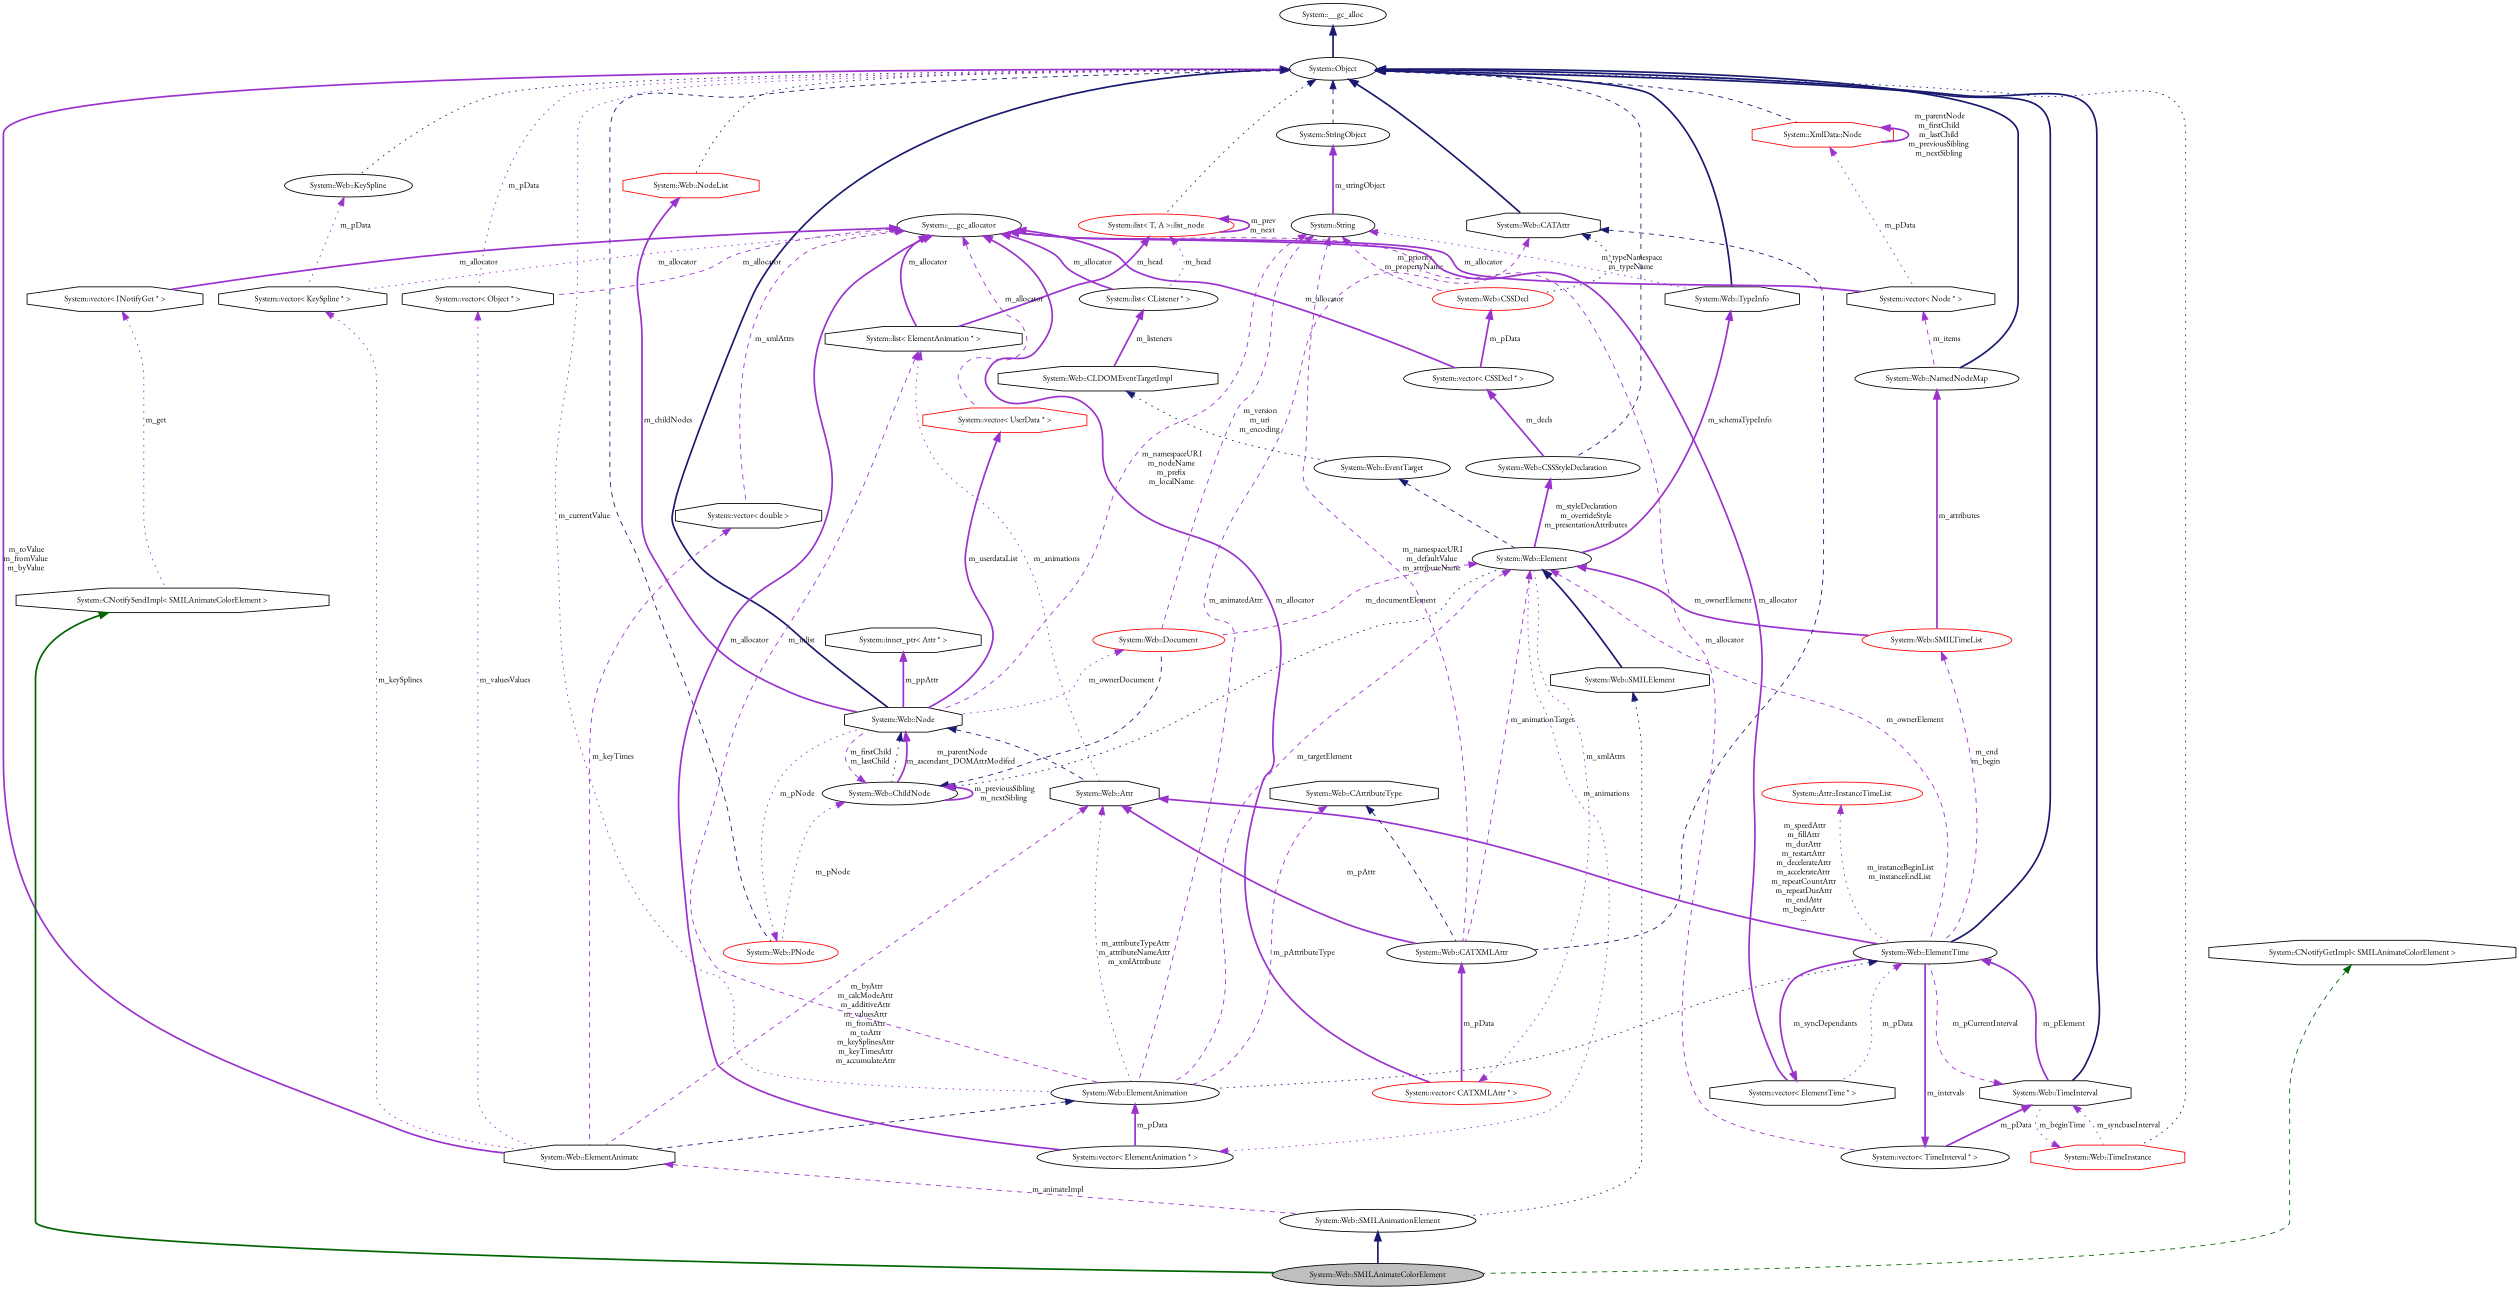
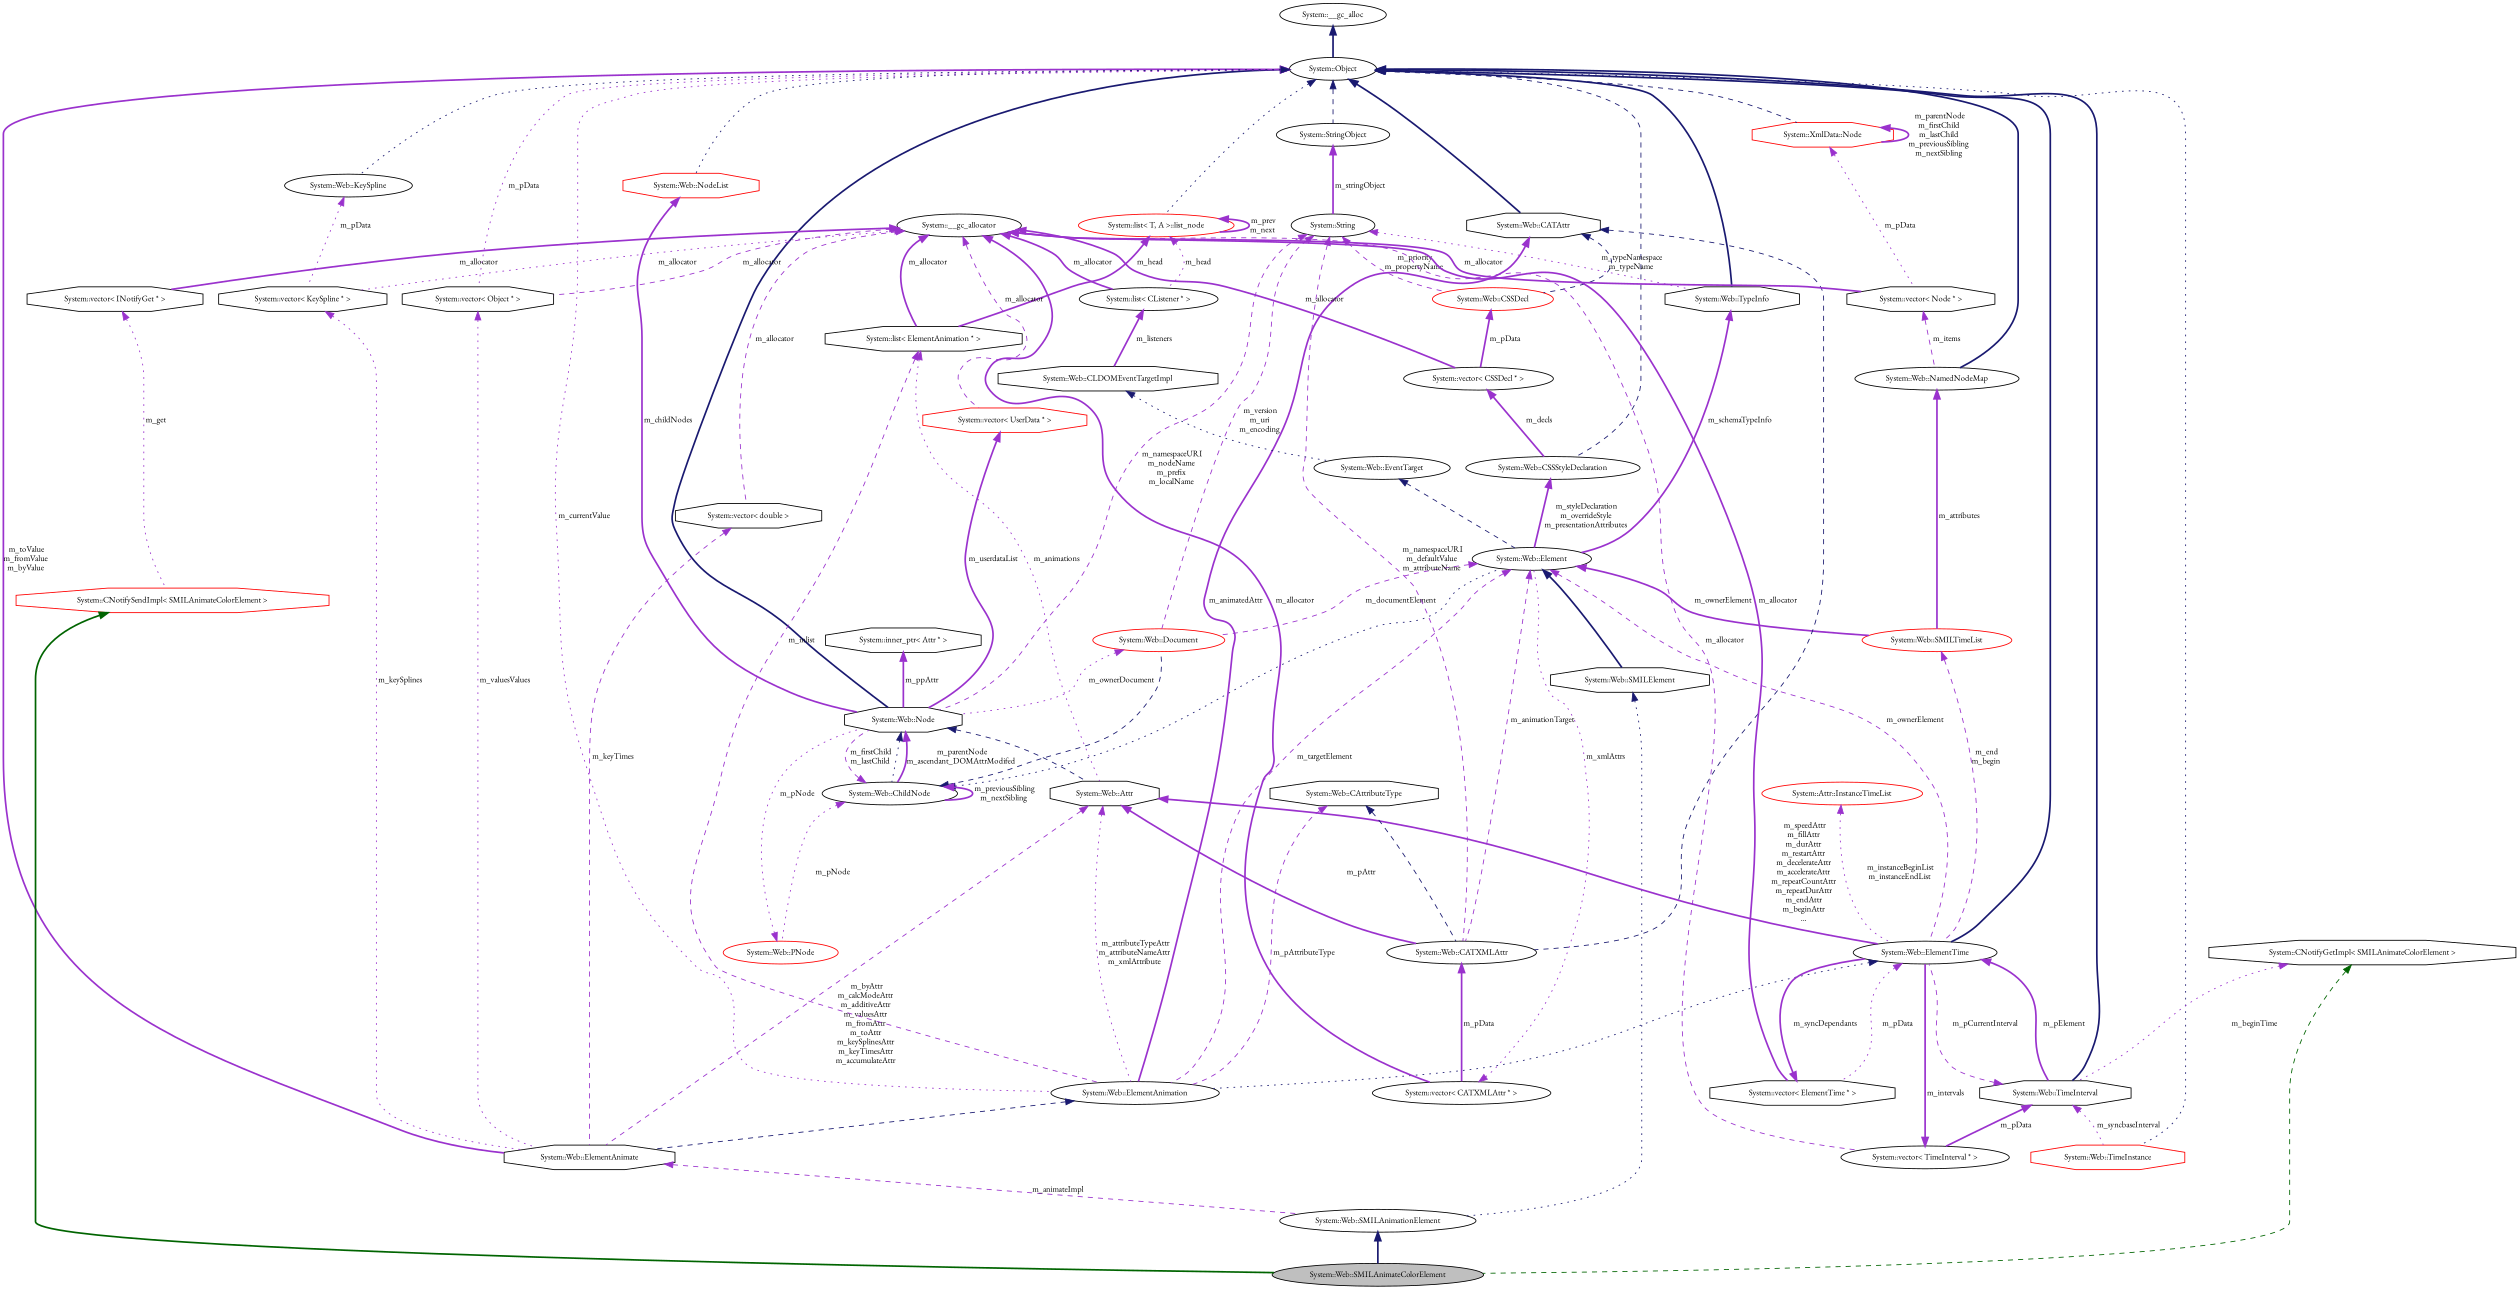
edge "System::Web::PNode" -> "System::Object": removed
edge "System::Web::CSSDecl" -> "System::Web::CATAttr": style dotted -> dashed
edge "System::vector< double >" -> "System::__gc_allocator": label " m_xmlAttrs" -> " m_allocator"
edge "System::Web::ElementAnimation" -> "System::Web::CATAttr": style dashed -> bold
node "System::CNotifySendImpl< SMILAnimateColorElement >": color black -> red
node "System::vector< CATXMLAttr * >": color red -> black
edge "System::Web::TimeInterval" -> "System::Web::TimeInstance": now "System::Web::TimeInterval" -> "System::CNotifyGetImpl< SMILAnimateColorElement >"
node "System::vector< ElementAnimation * >": removed
